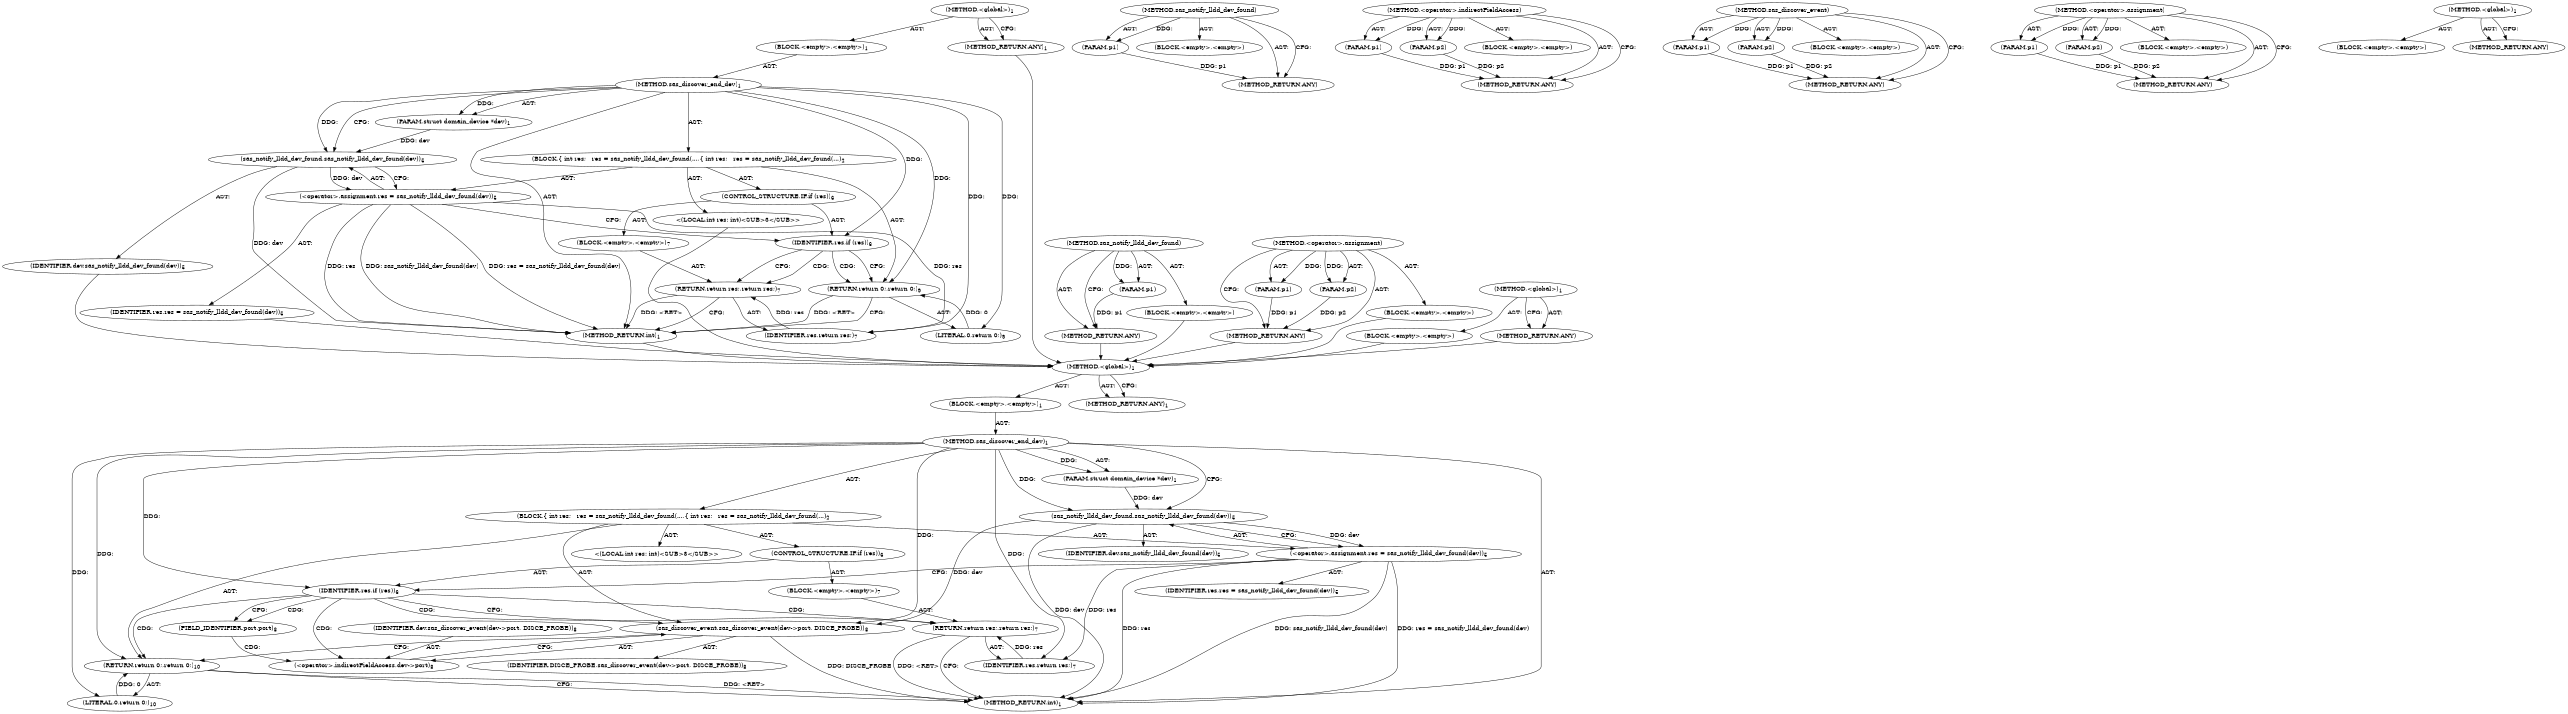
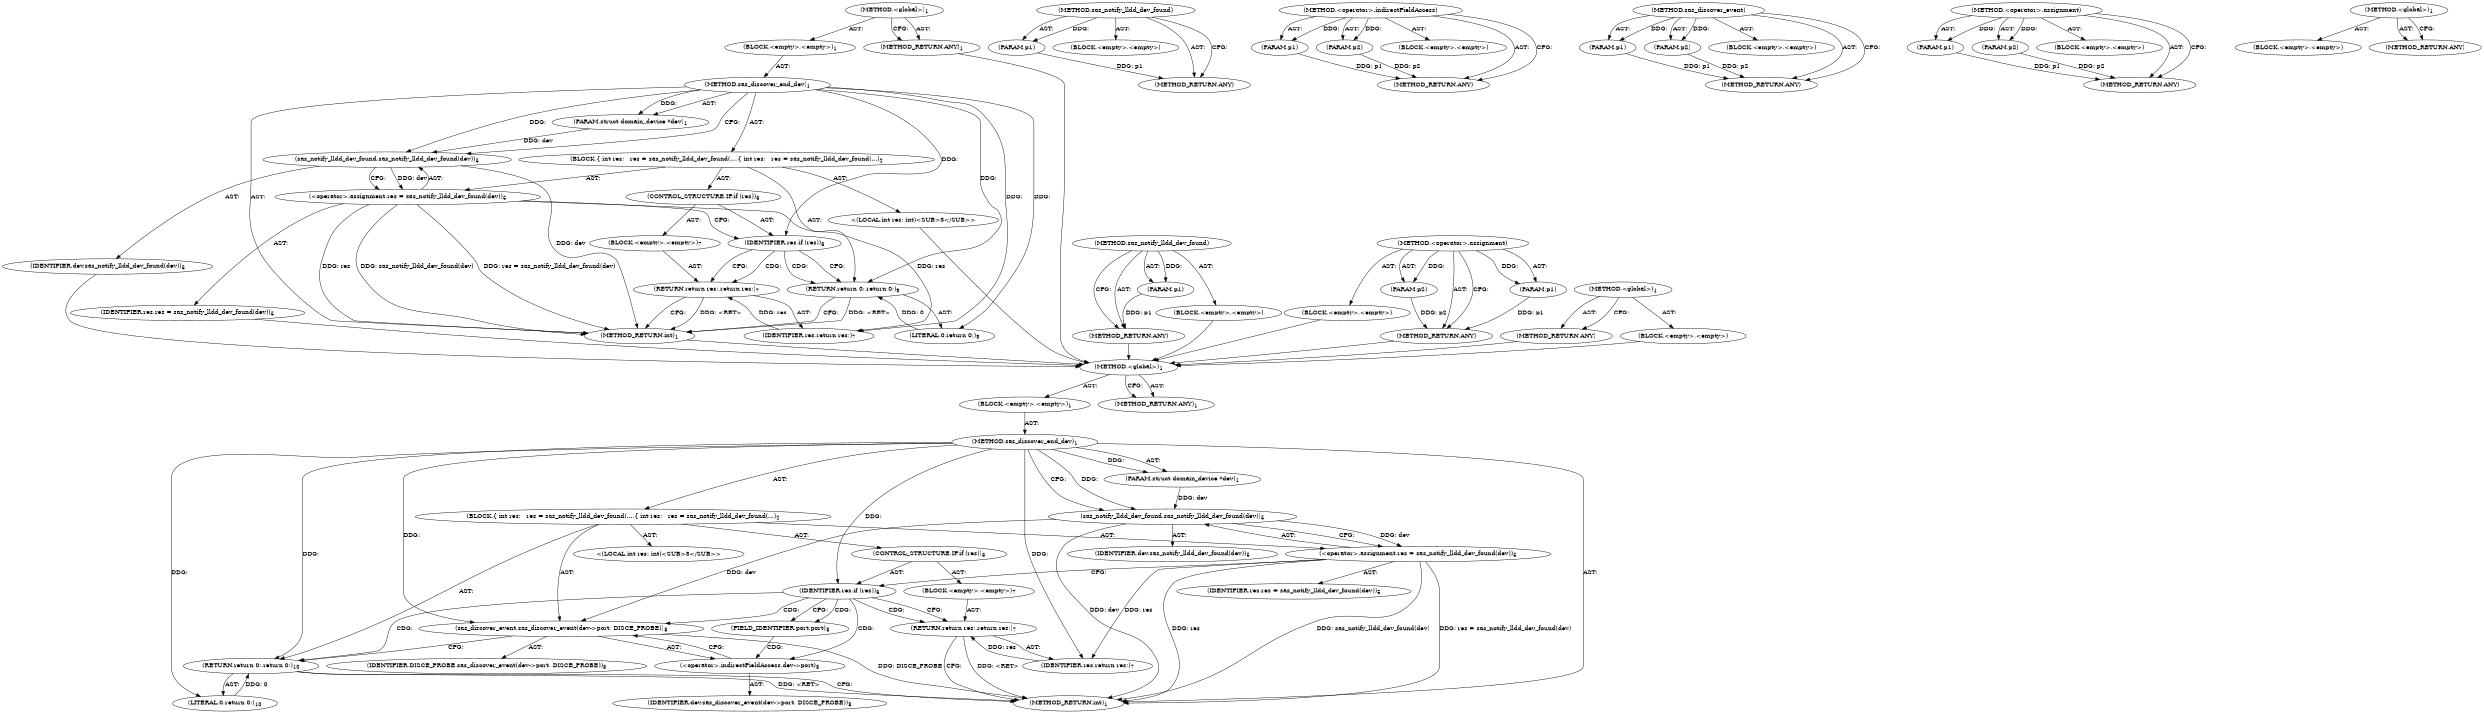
edge "(IDENTIFIER,dev,sas_discover_event(dev->port, DISCE_PROBE))" -> "(<operator>.indirectFieldAccess,dev->port)": reversed
